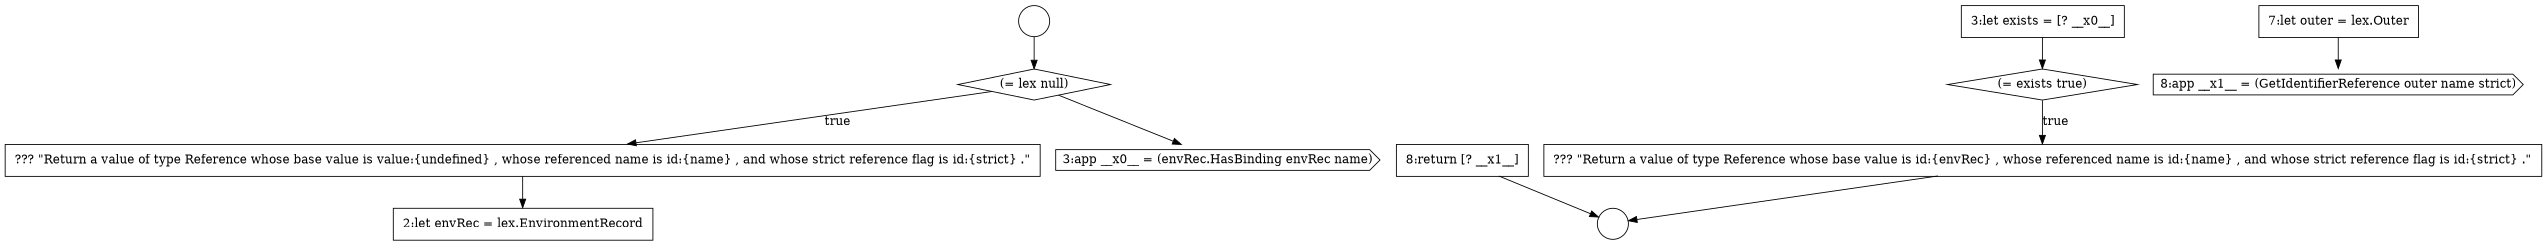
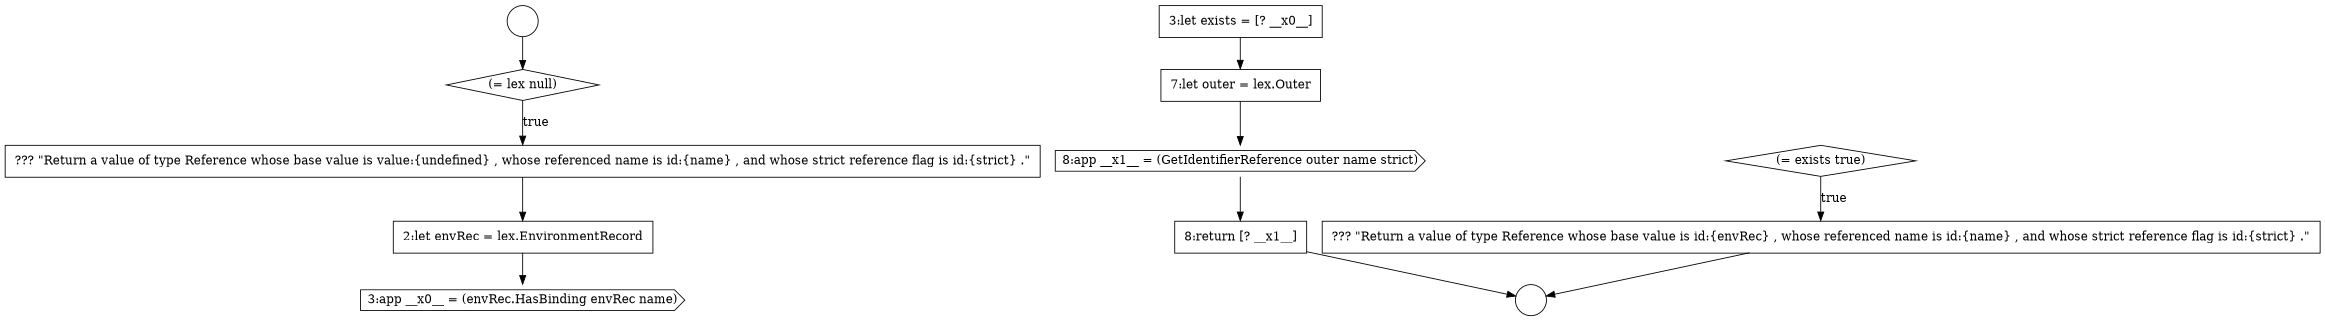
edge "3:let exists = [? __x0__]" -> "(= exists true)": now "3:let exists = [? __x0__]" -> "7:let outer = lex.Outer"
edge "(= lex null)" -> "3:app __x0__ = (envRec.HasBinding envRec name)": now "2:let envRec = lex.EnvironmentRecord" -> "3:app __x0__ = (envRec.HasBinding envRec name)"
edge "8:app __x1__ = (GetIdentifierReference outer name strict)" -> "8:return [? __x1__]": added
